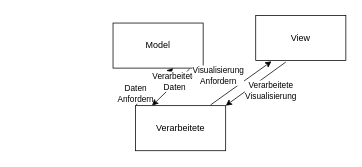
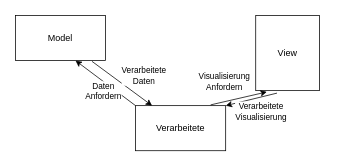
node "View": size 90x45 -> 64x75
node "Model": moved (158, 45) -> (60, 38)
